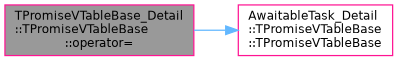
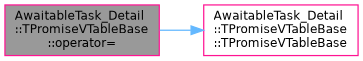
node "TPromiseVTableBase_Detail ::TPromiseVTableBase ::operator=": label "TPromiseVTableBase_Detail ::TPromiseVTableBase ::operator=" -> "AwaitableTask_Detail ::TPromiseVTableBase ::operator="
